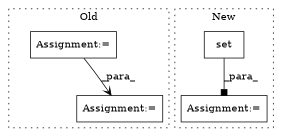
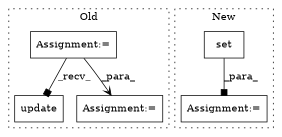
node "update": added
